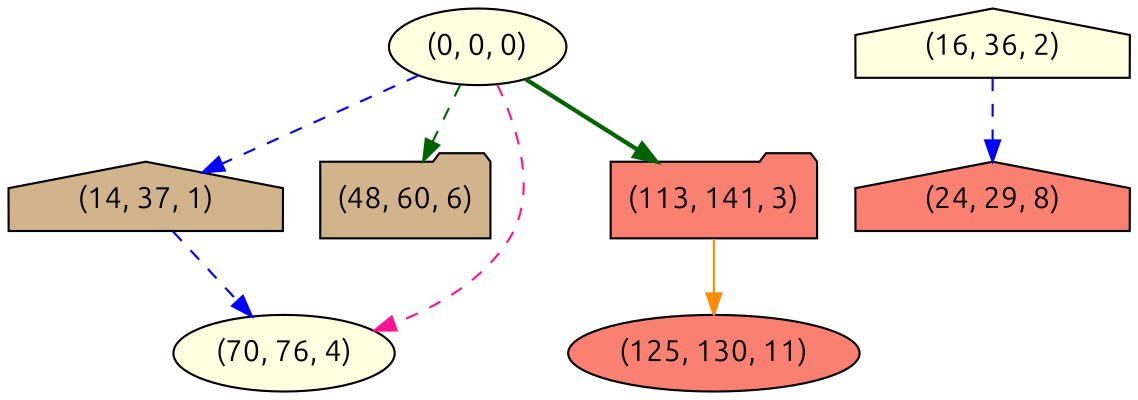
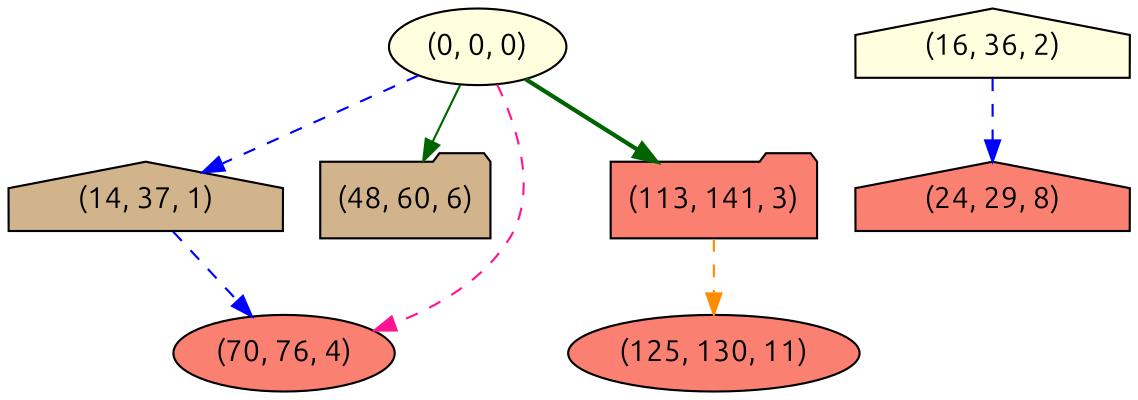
edge "(0, 0, 0)" -> "(48, 60, 6)": style dashed -> solid
edge "(113, 141, 3)" -> "(125, 130, 11)": style solid -> dashed
node "(70, 76, 4)": fillcolor lightyellow -> salmon
